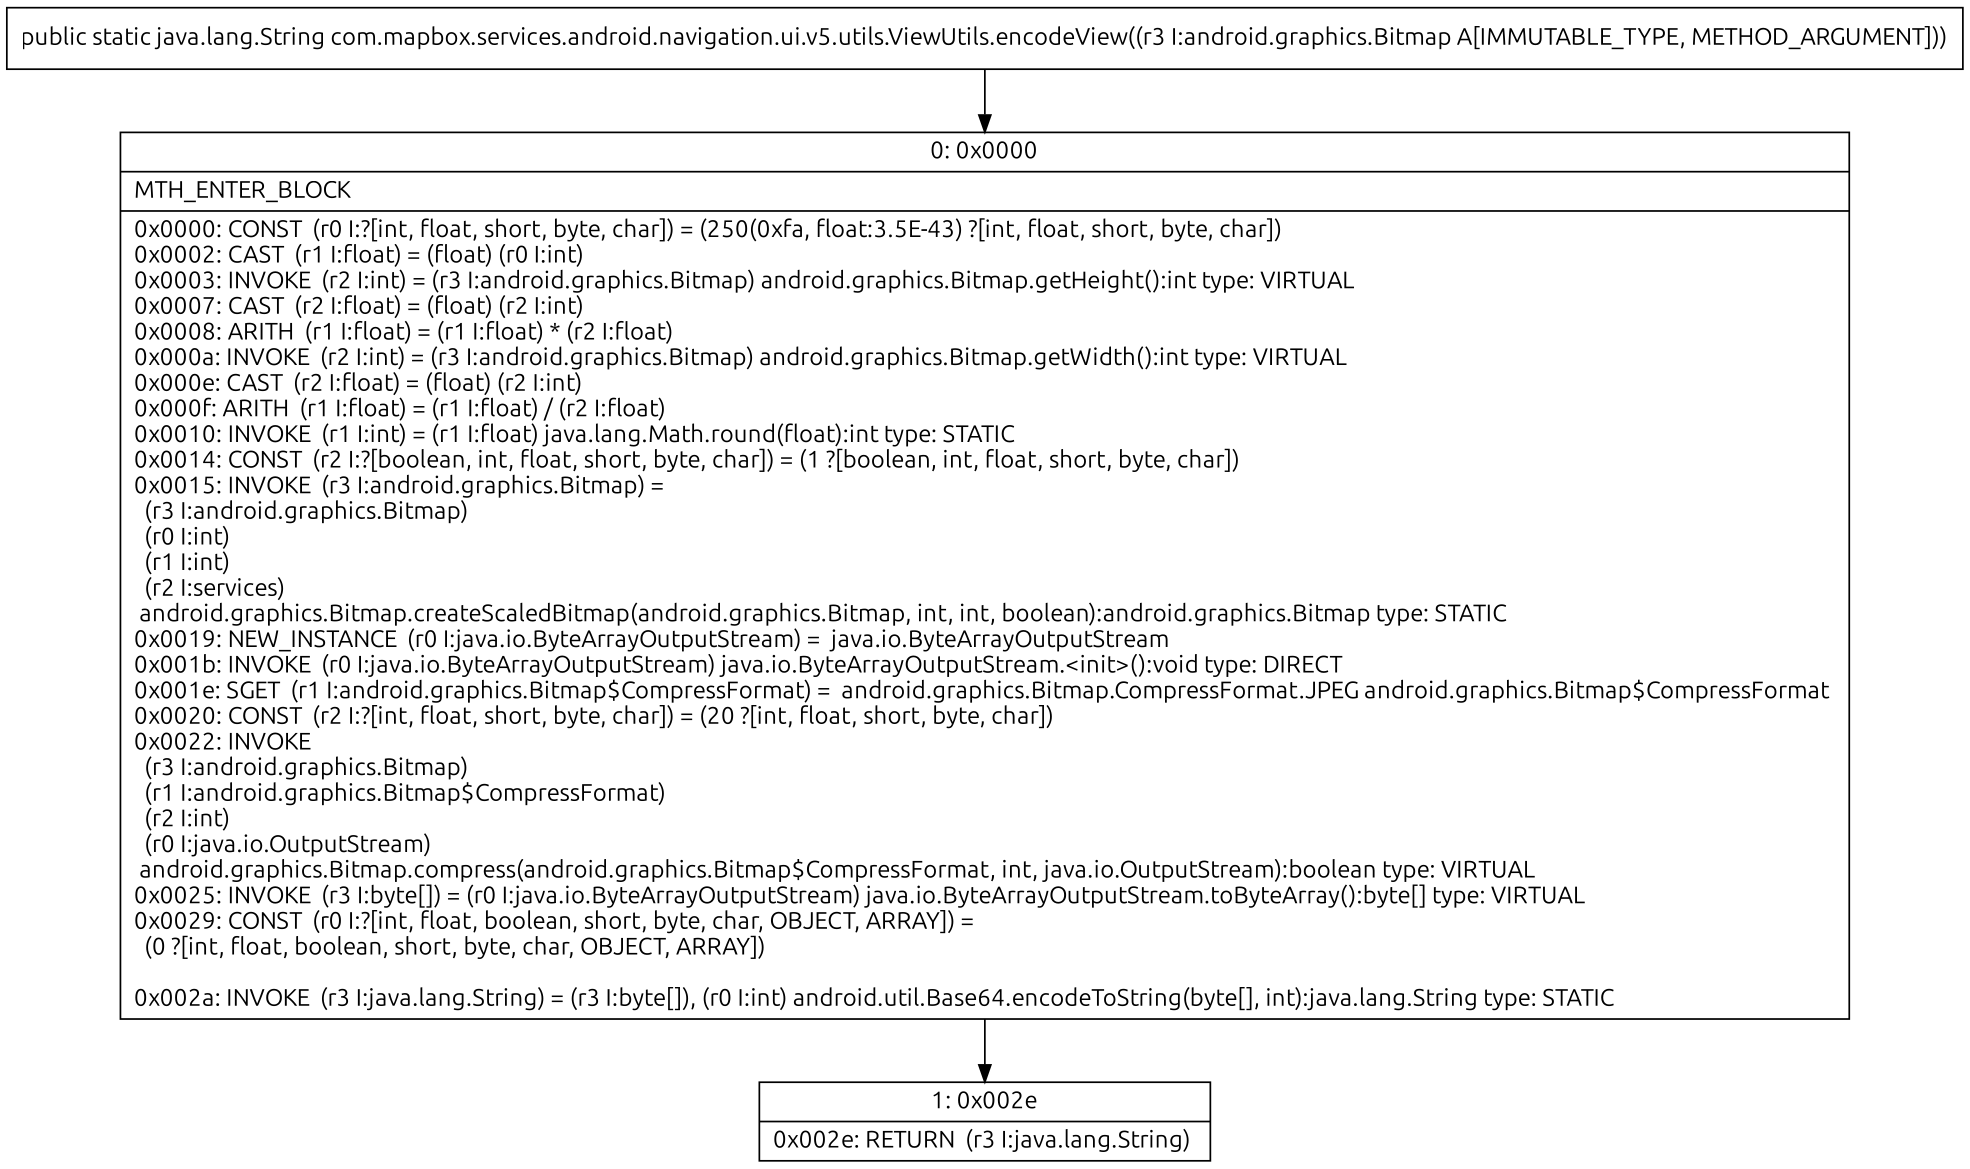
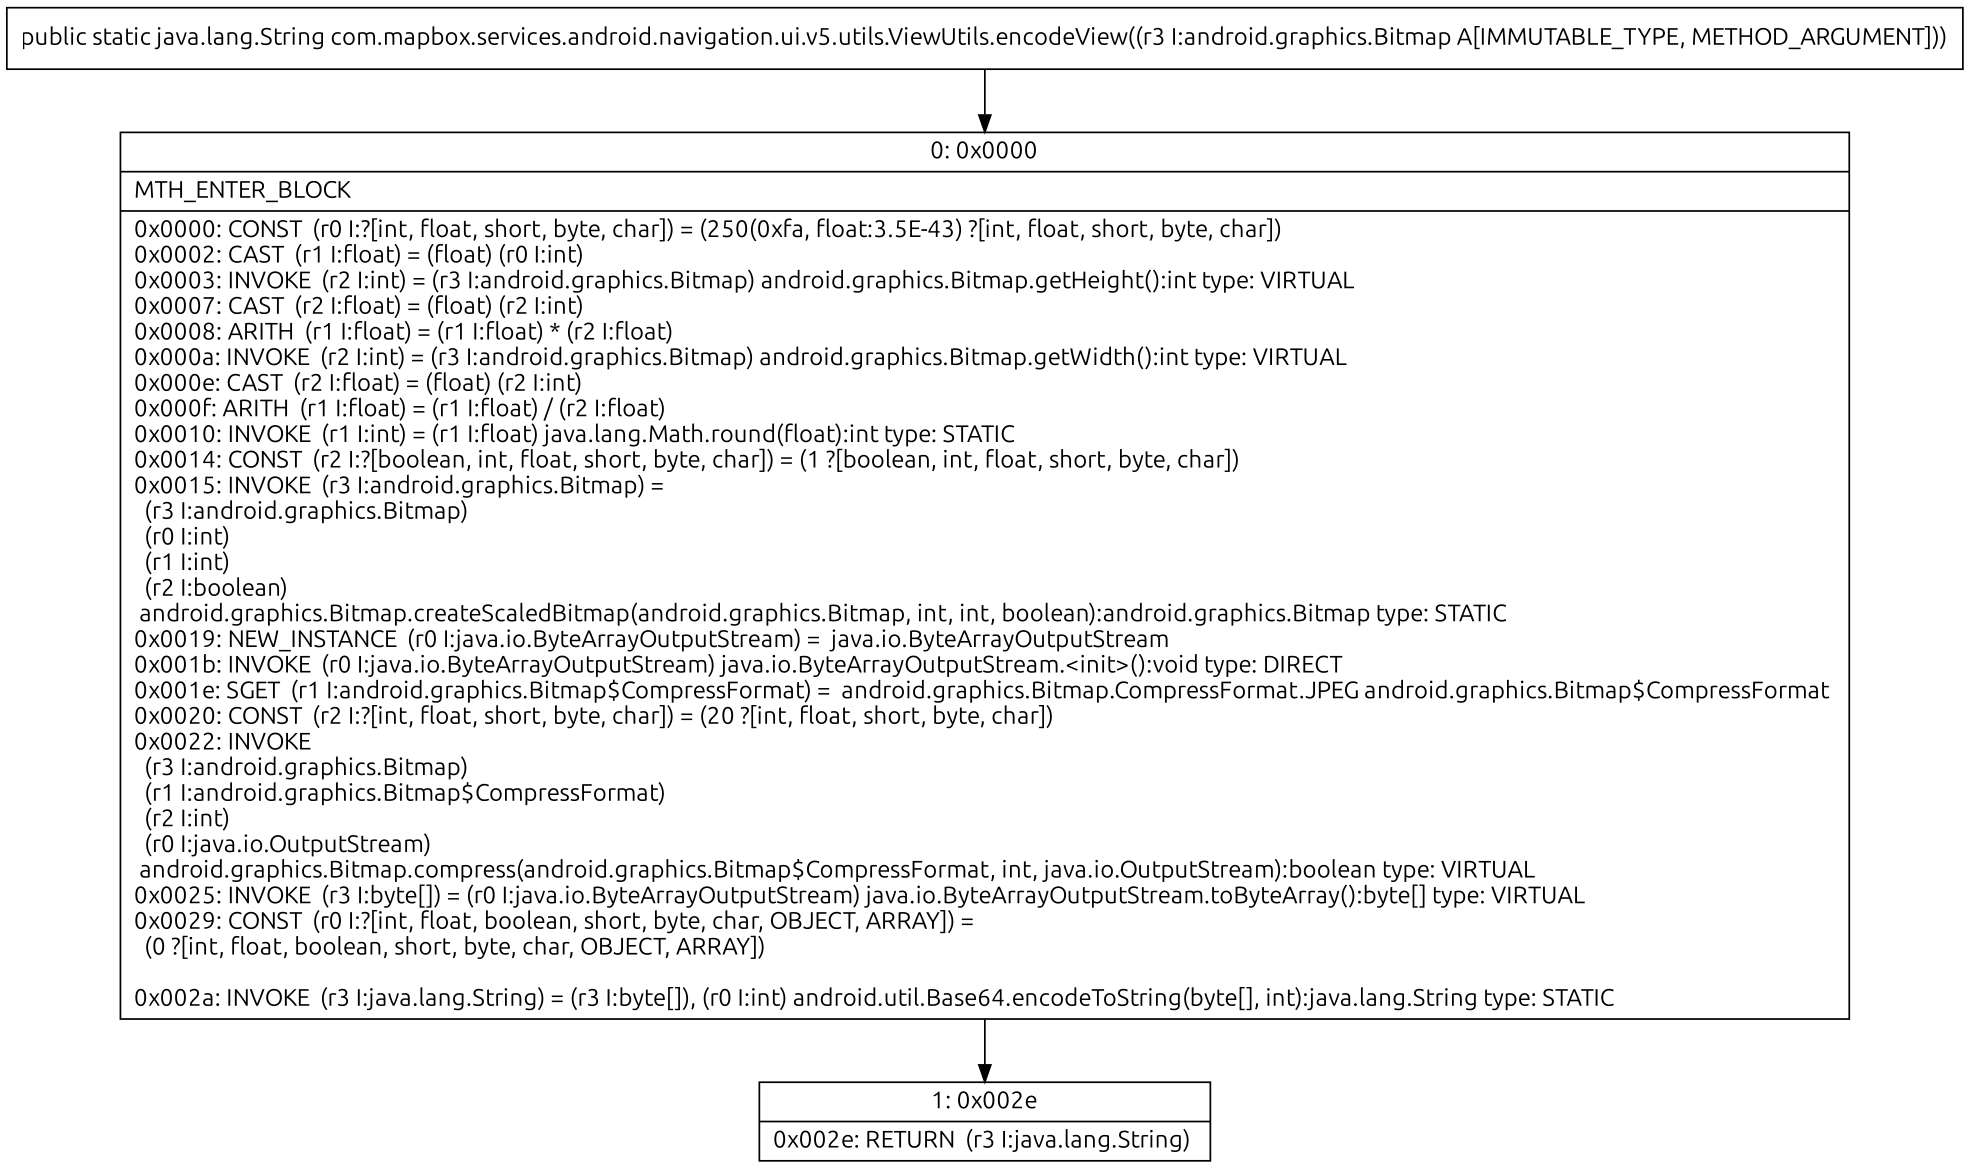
node "0: 0x0000": text "(r2 I:services)" -> "(r2 I:boolean)"
